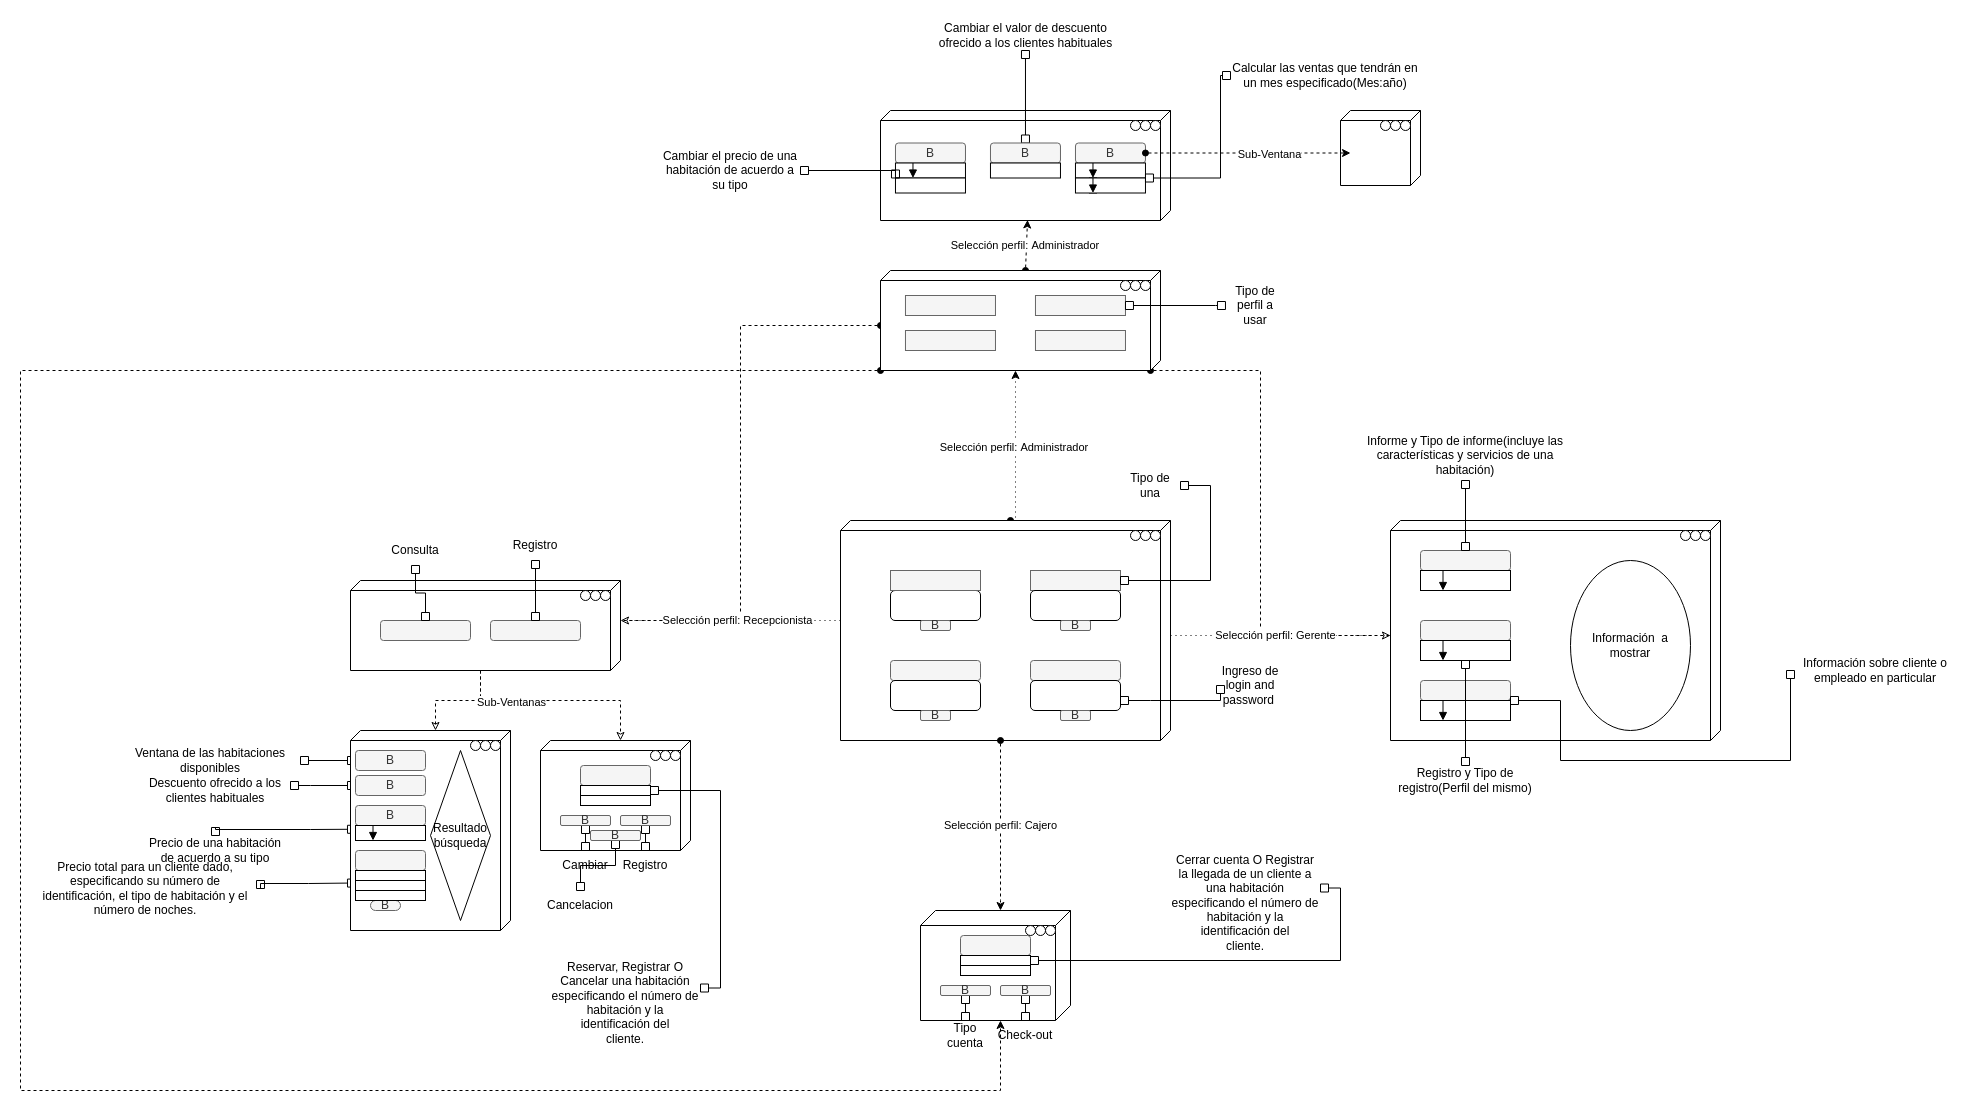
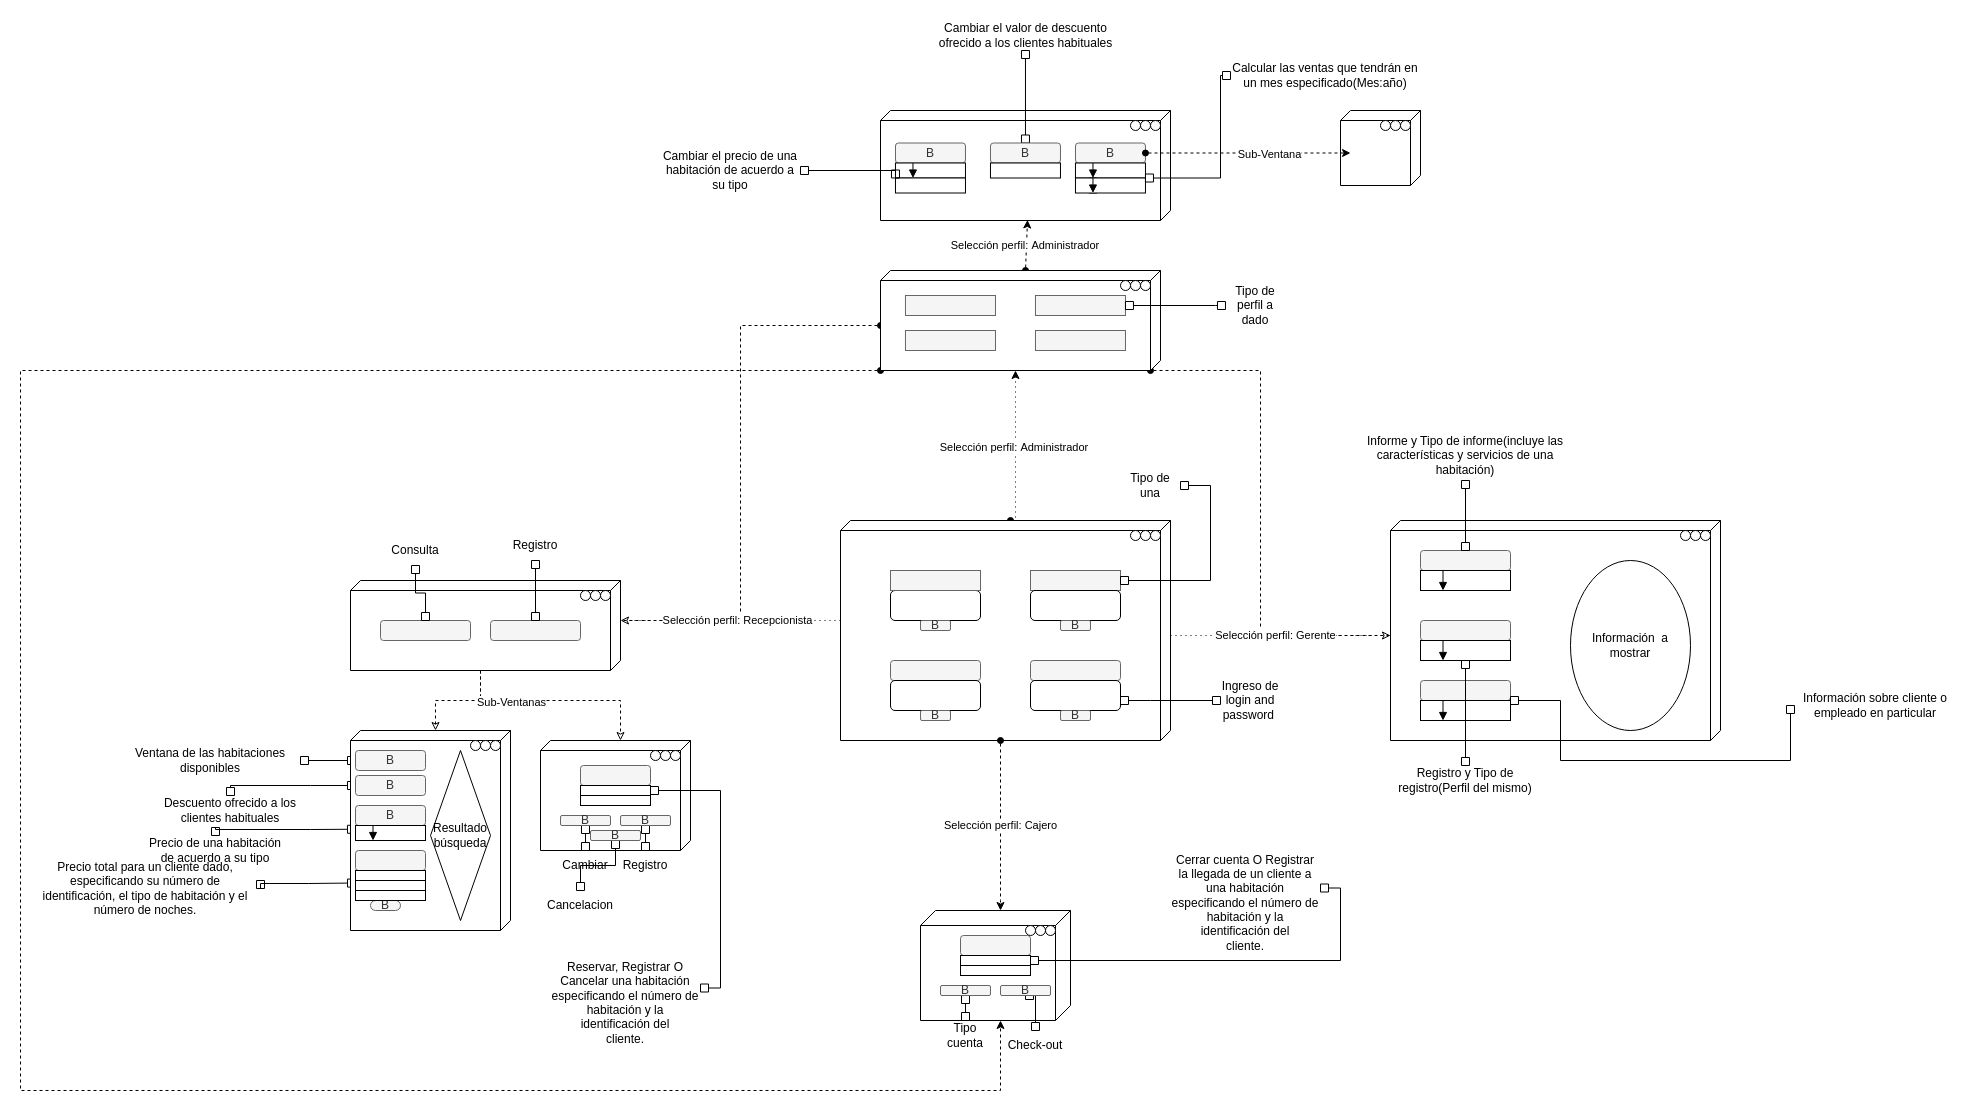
node "Tipo de perfil a usar": label "Tipo de perfil a usar" -> "Tipo de perfil a dado"
node "Información sobre cliente o empleado en particular": moved (1876, 671) -> (1876, 706)
node "Ingreso de login and password": moved (1251, 686) -> (1251, 701)
node "Descuento ofrecido a los clientes habituales": moved (216, 791) -> (231, 811)
node "Check-out": moved (1026, 1036) -> (1036, 1046)
